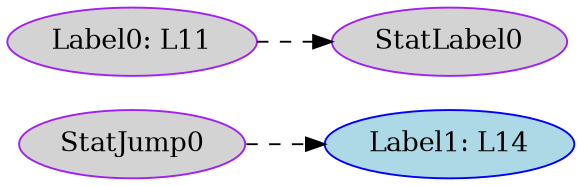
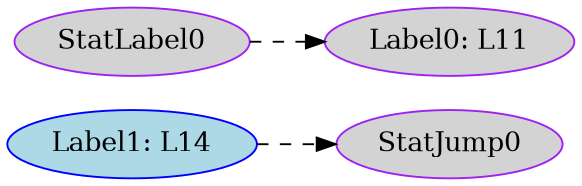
edge "Label0: L11" -> "StatLabel0": reversed
edge "StatJump0" -> "Label1: L14": reversed
